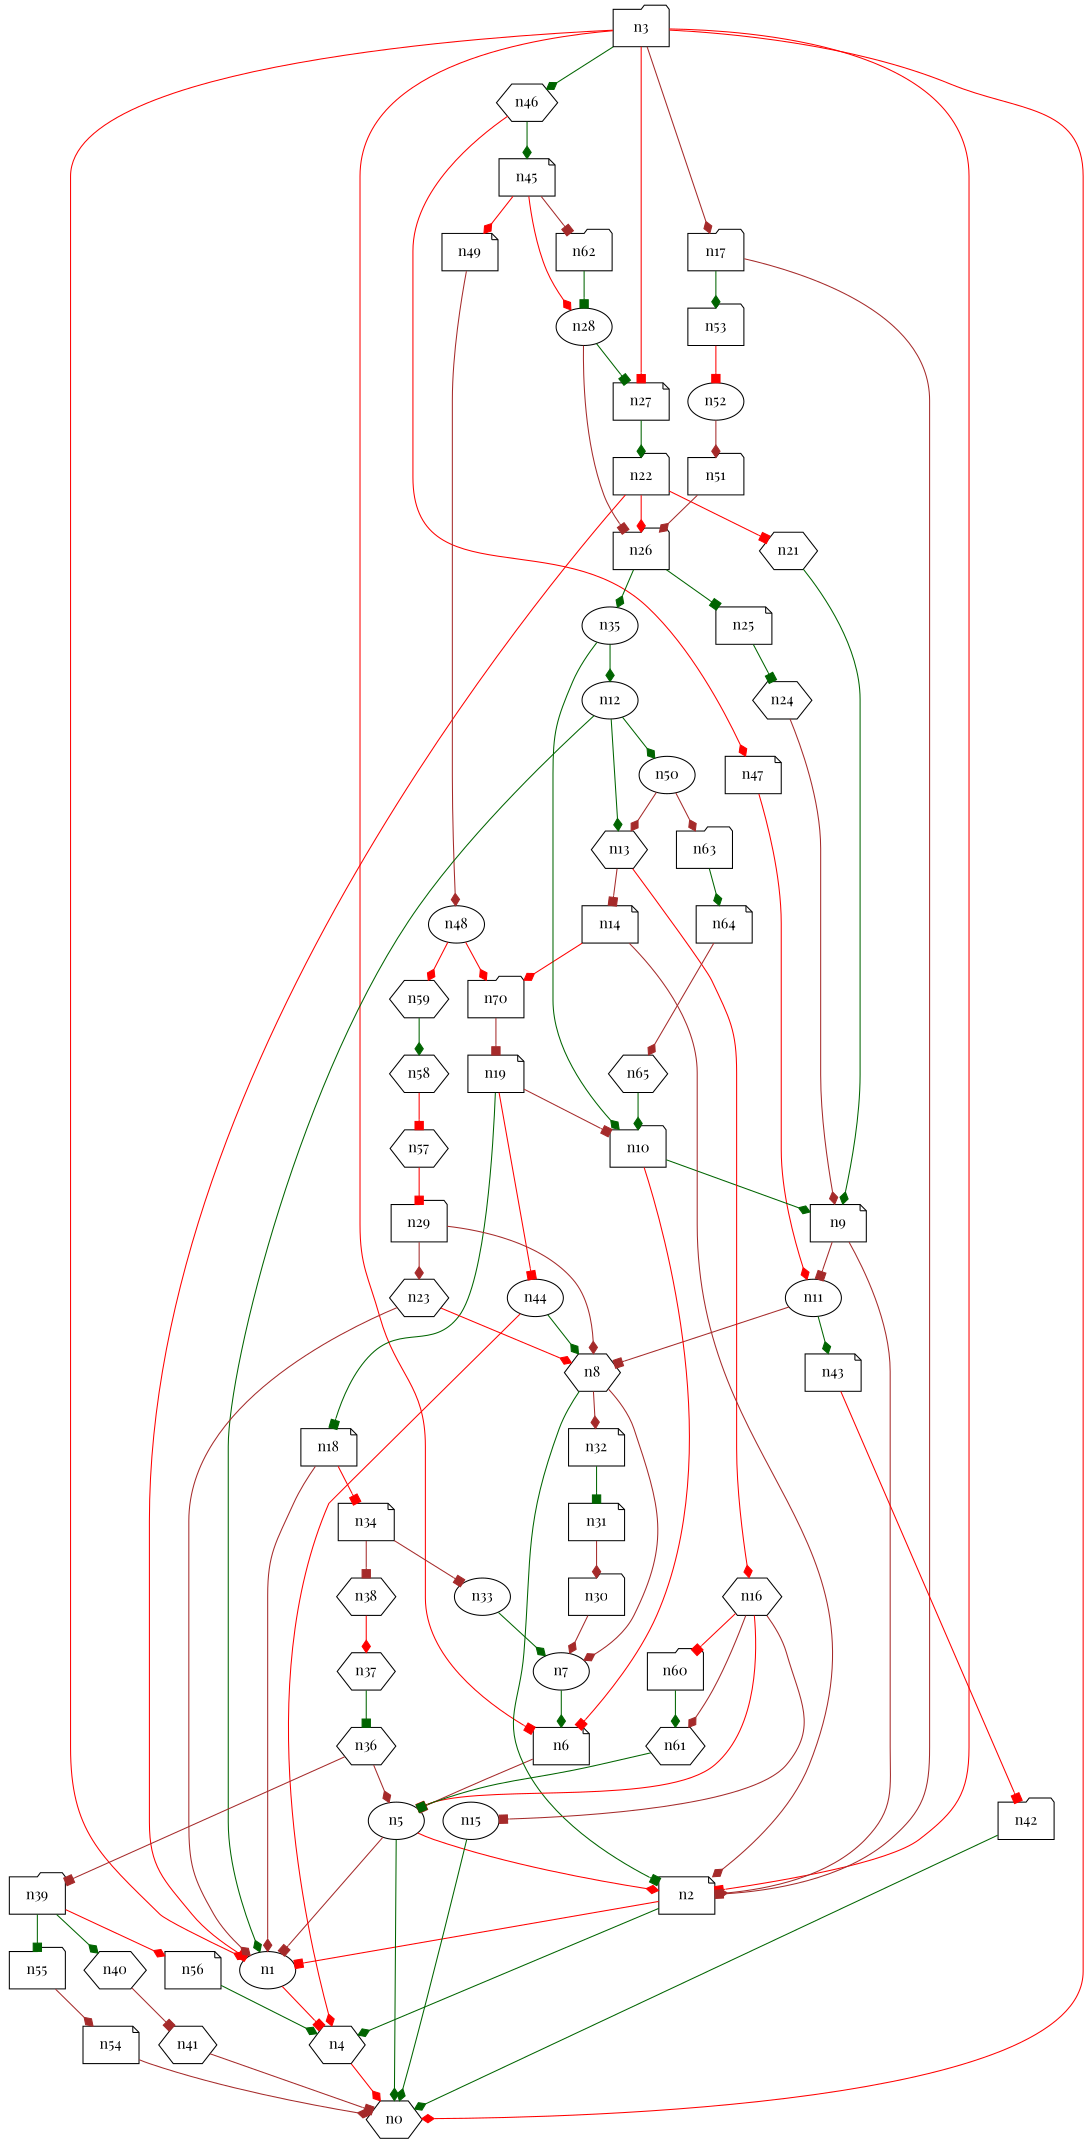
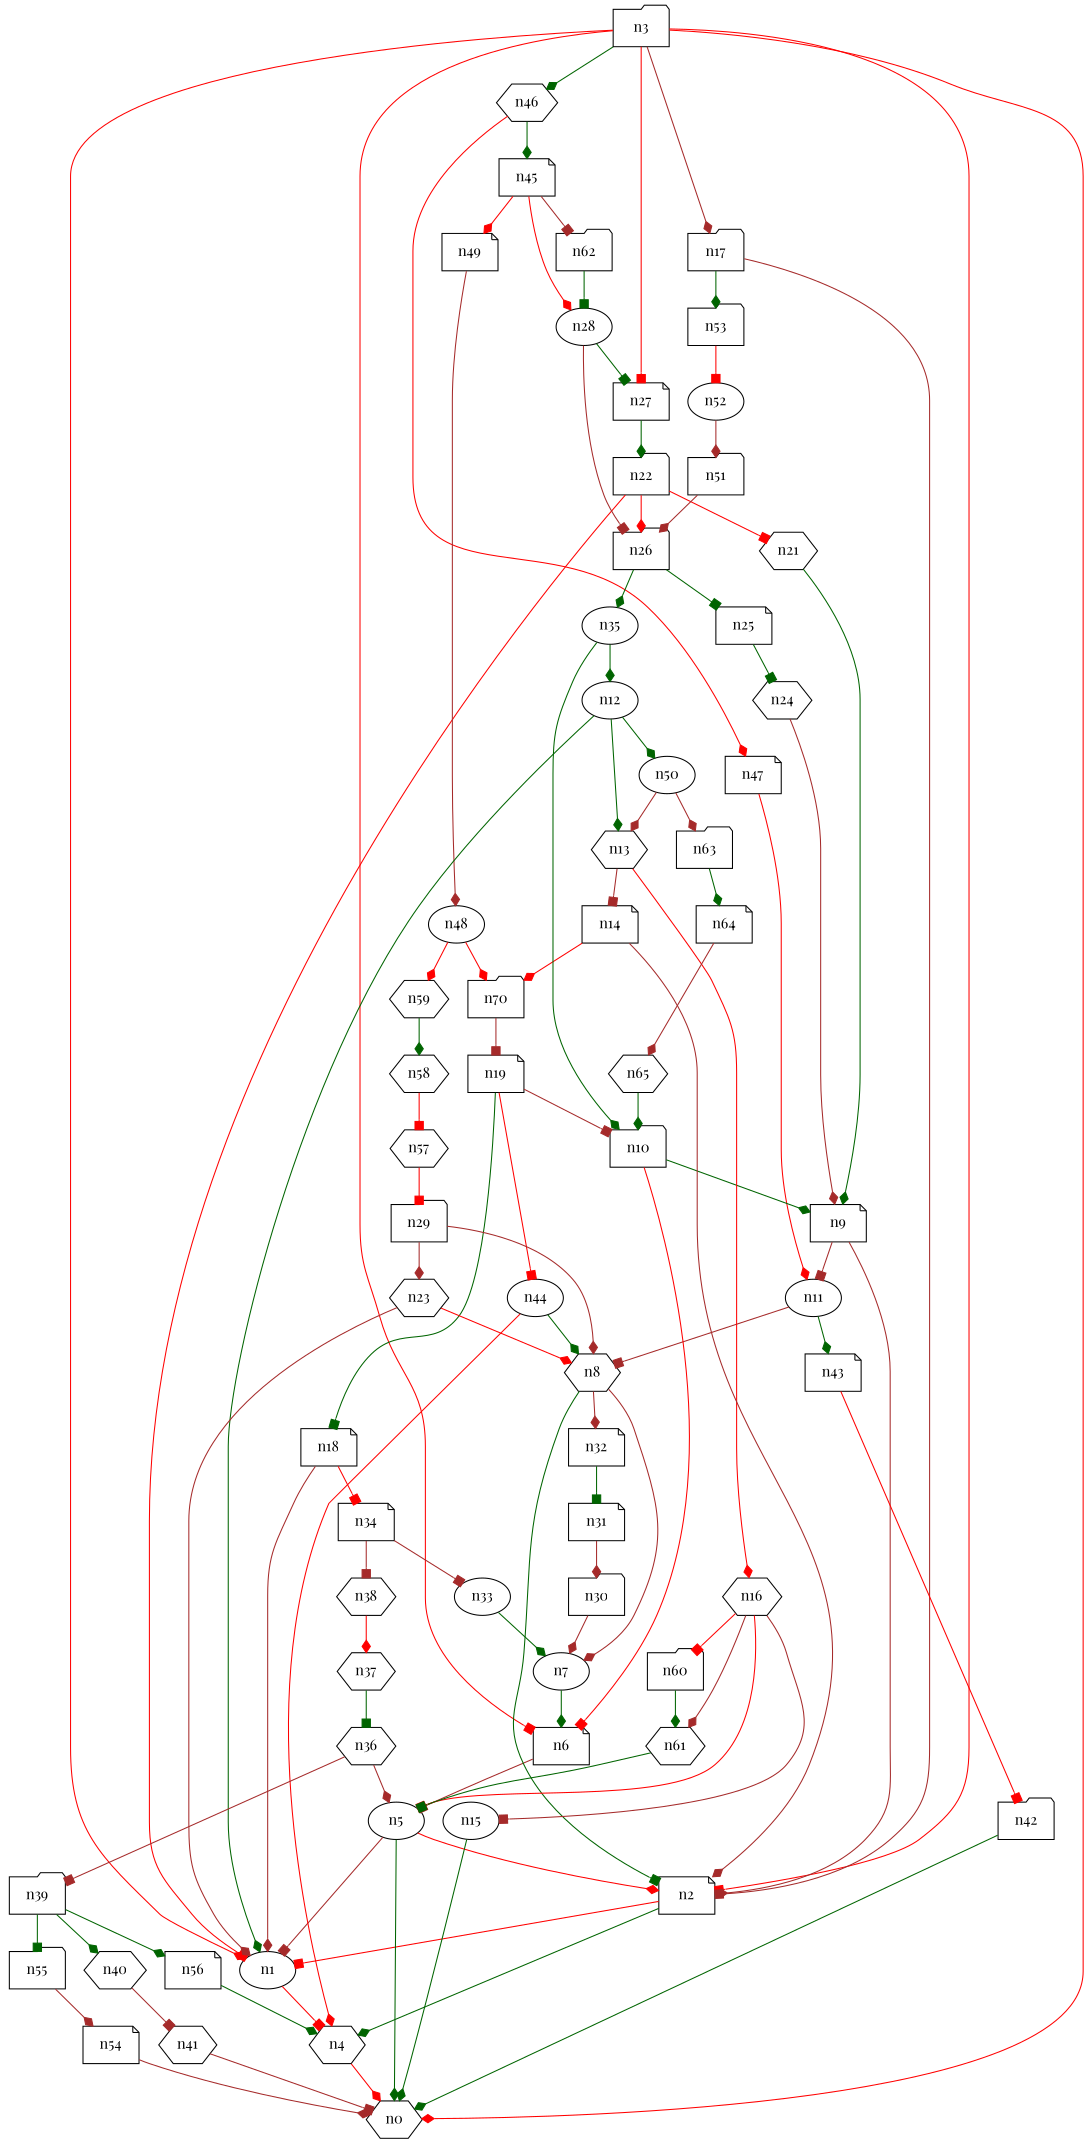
edge "n39" -> "n56": color red -> darkgreen
